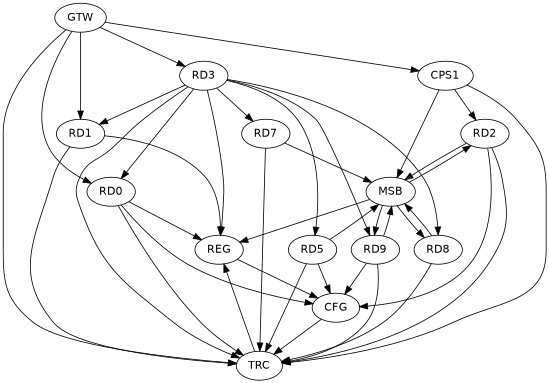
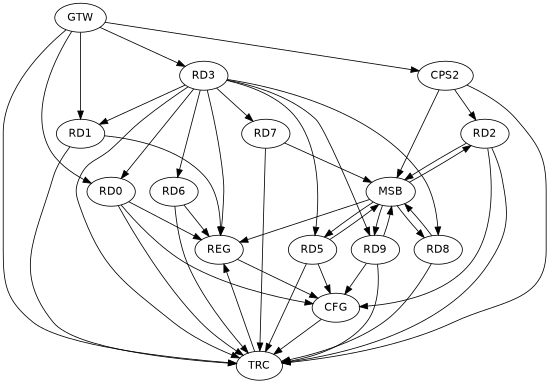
node "CPS1": label "CPS1" -> "CPS2"
node "RD6": added
edge "MSB" -> "RD5": added
